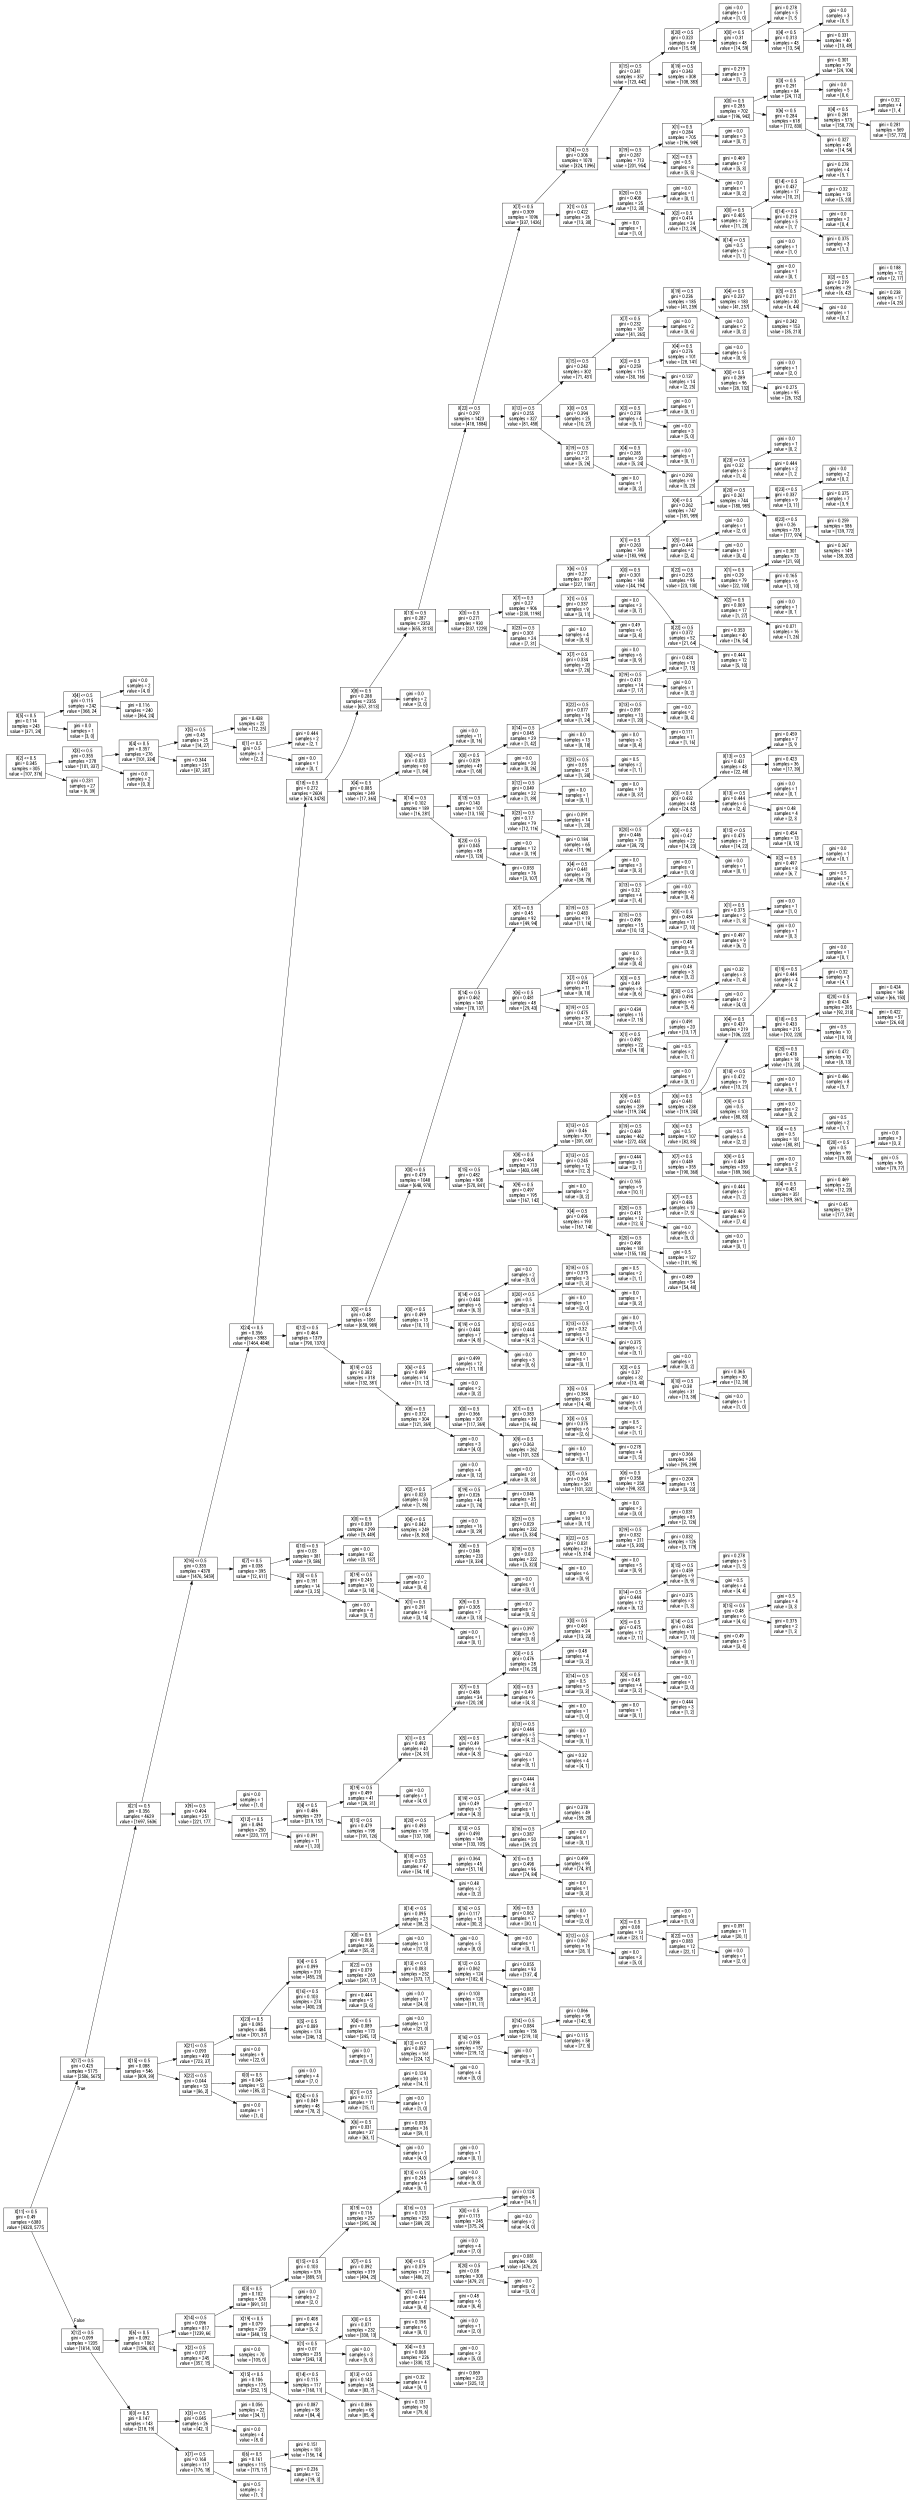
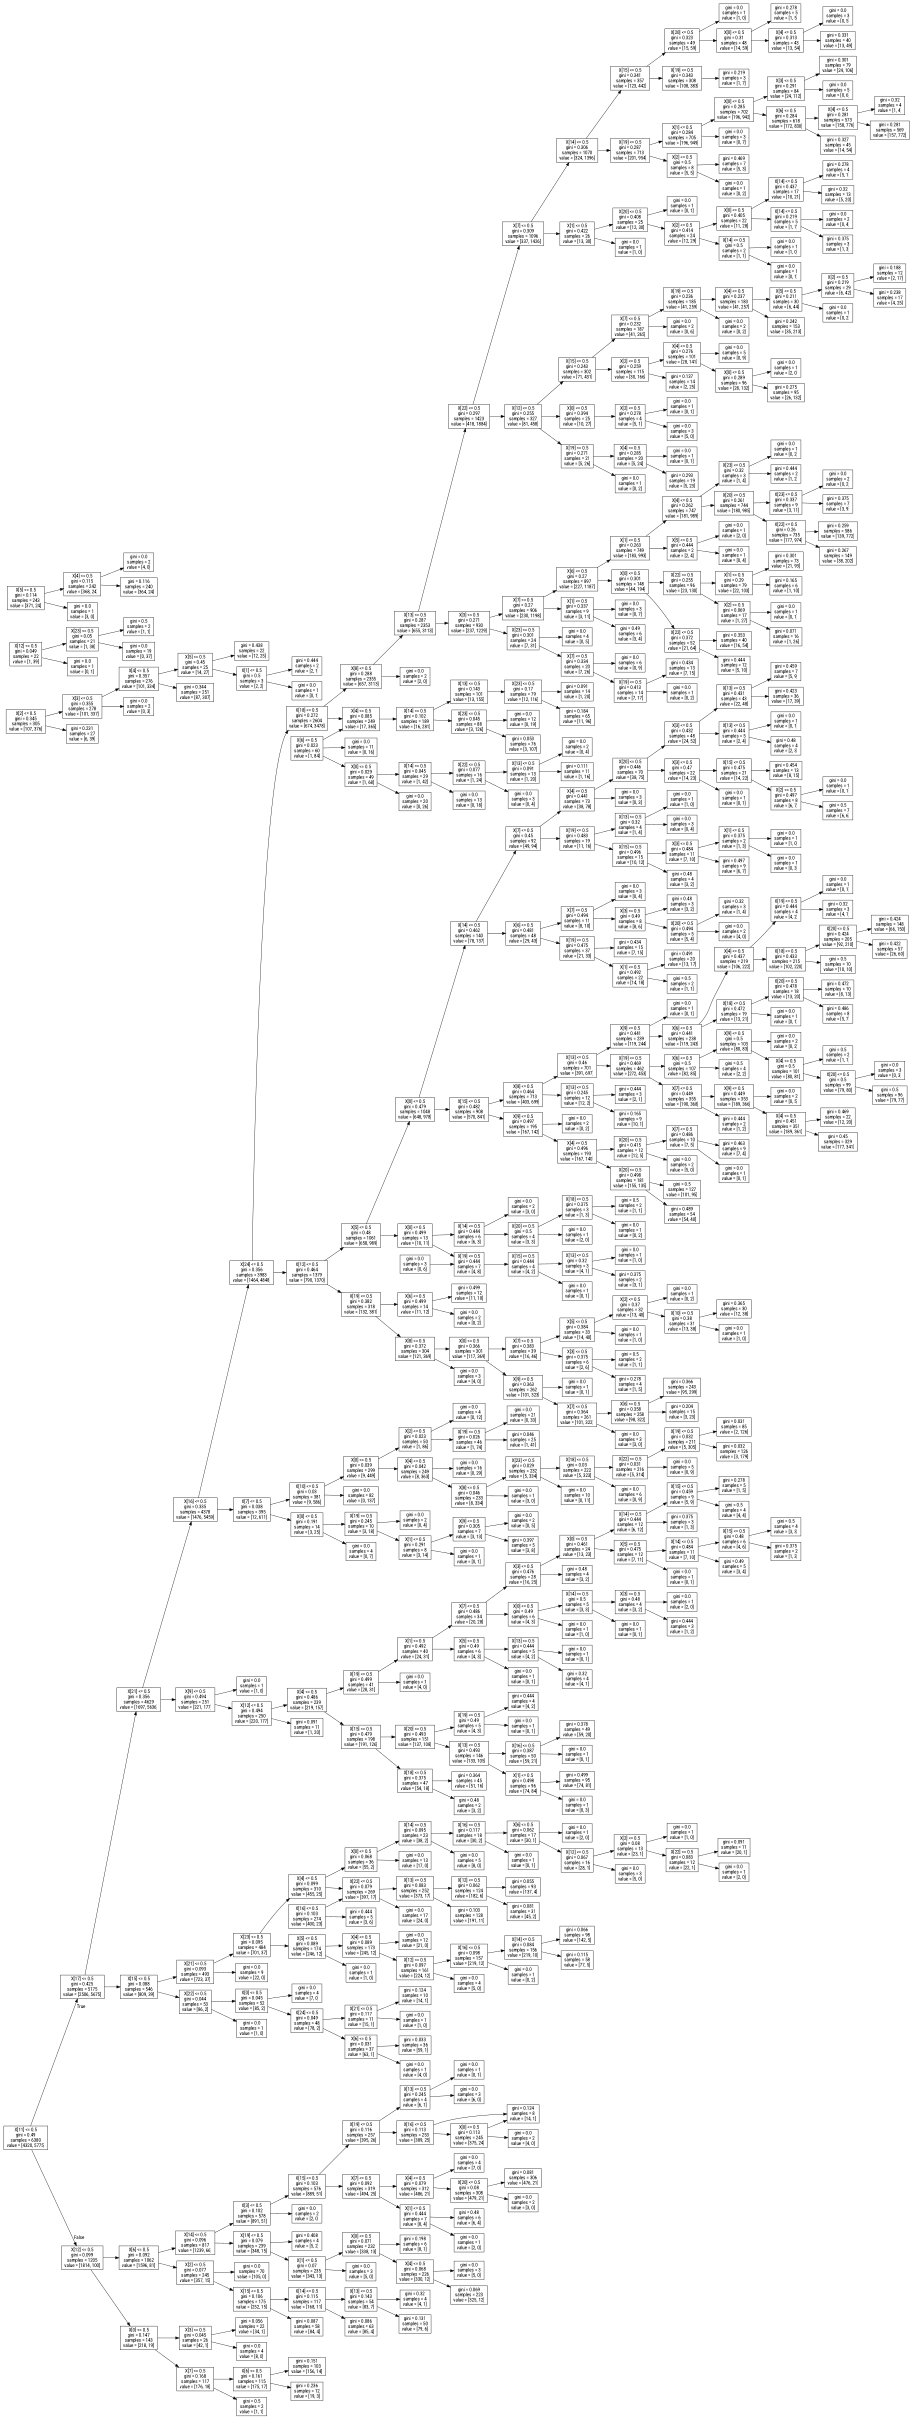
edge "X[4] <= 0.5 gini = 0.085 samples = 249 value = [17, 365]" -> "X[6] <= 0.5 gini = 0.023 samples = 60 value = [1, 84]": reversed
edge "X[13] <= 0.5 gini = 0.143 samples = 101 value = [13, 155]" -> "X[12] <= 0.5 gini = 0.049 samples = 22 value = [1, 39]": removed
edge "X[19] <= 0.5 gini = 0.444 samples = 7 value = [4, 8]" -> "gini = 0.0 samples = 3 value = [0, 6]": reversed
edge "X[23] <= 0.5 gini = 0.029 samples = 232 value = [5, 334]" -> "X[22] <= 0.5 gini = 0.031 samples = 216 value = [5, 314]": now "X[23] <= 0.5 gini = 0.029 samples = 232 value = [5, 334]" -> "X[18] <= 0.5 gini = 0.03 samples = 222 value = [5, 323]"
